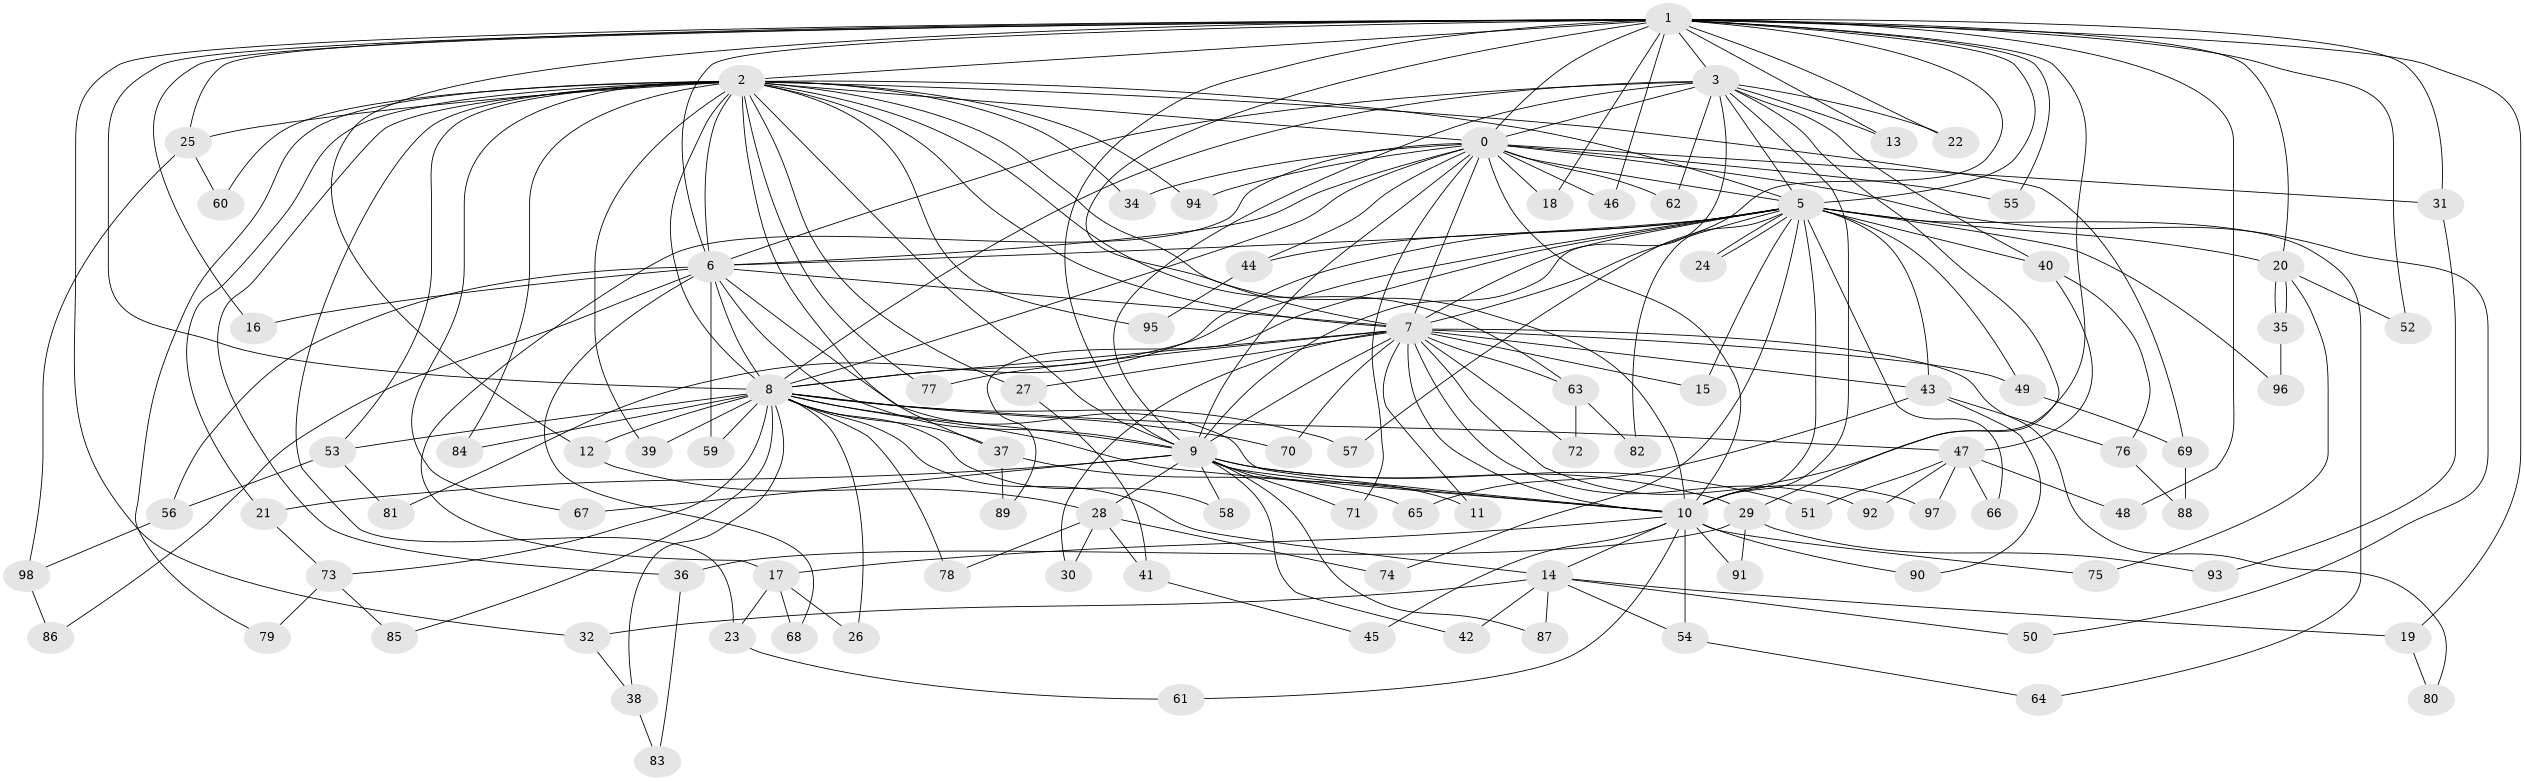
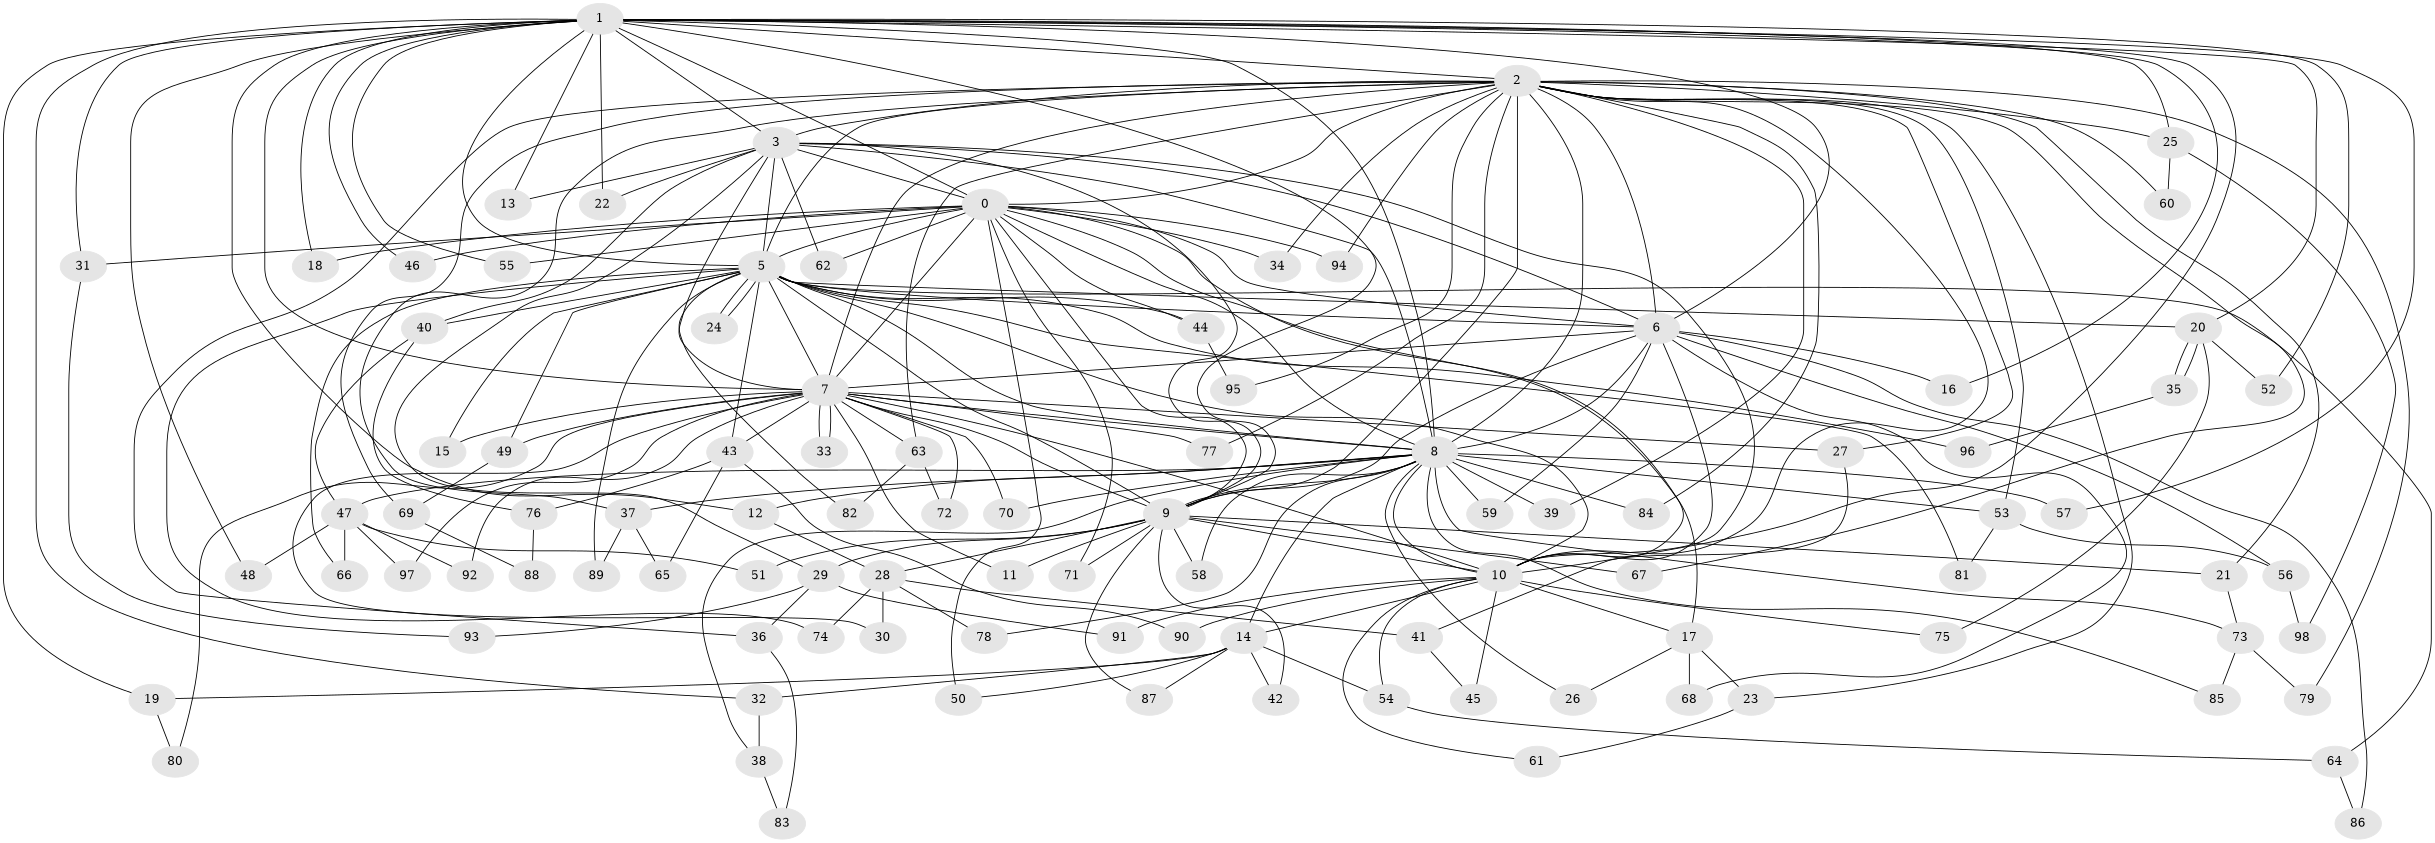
edge "2" -- "3": added
node "33": added
edge "98" -- "86": now "64" -- "86"
